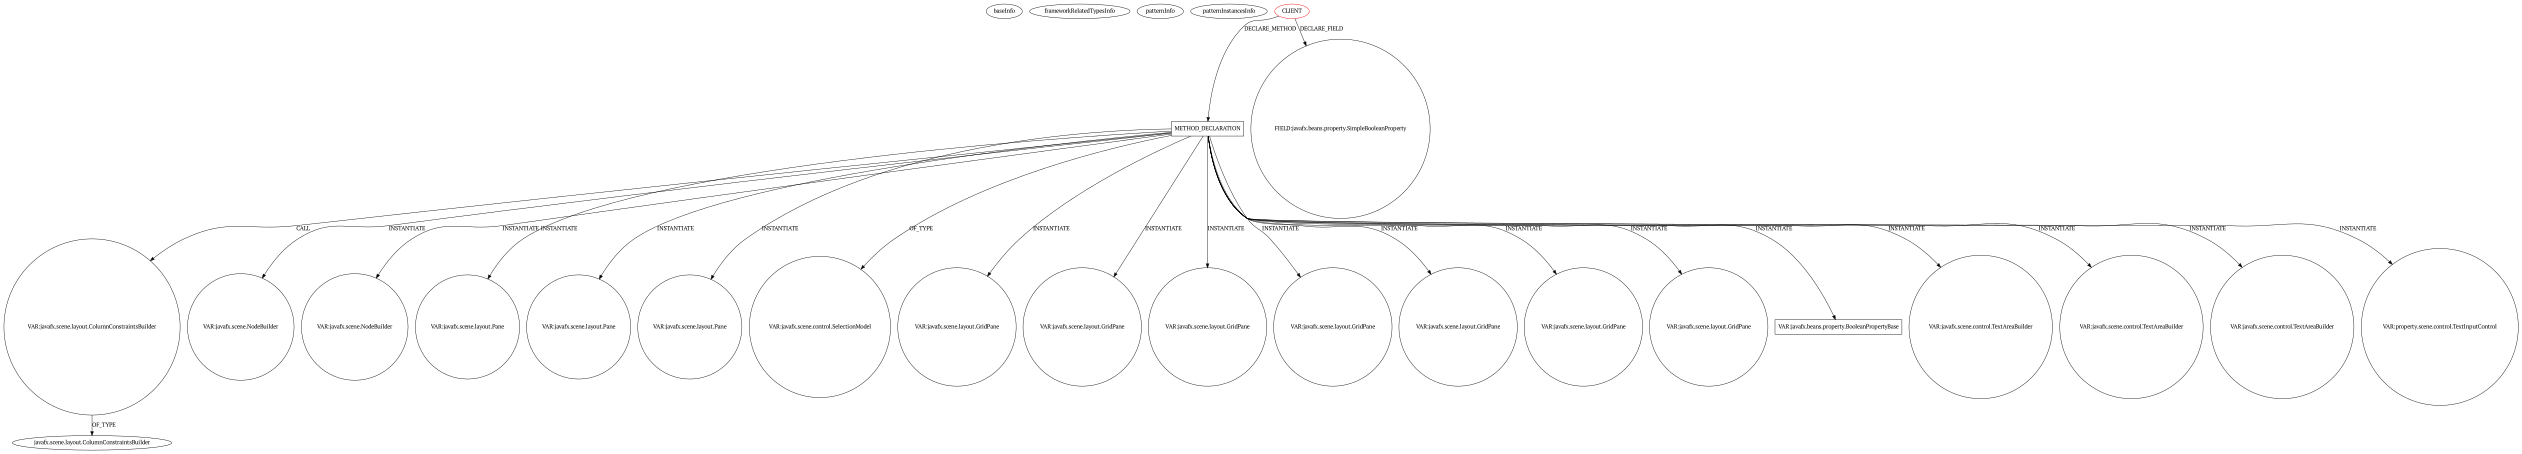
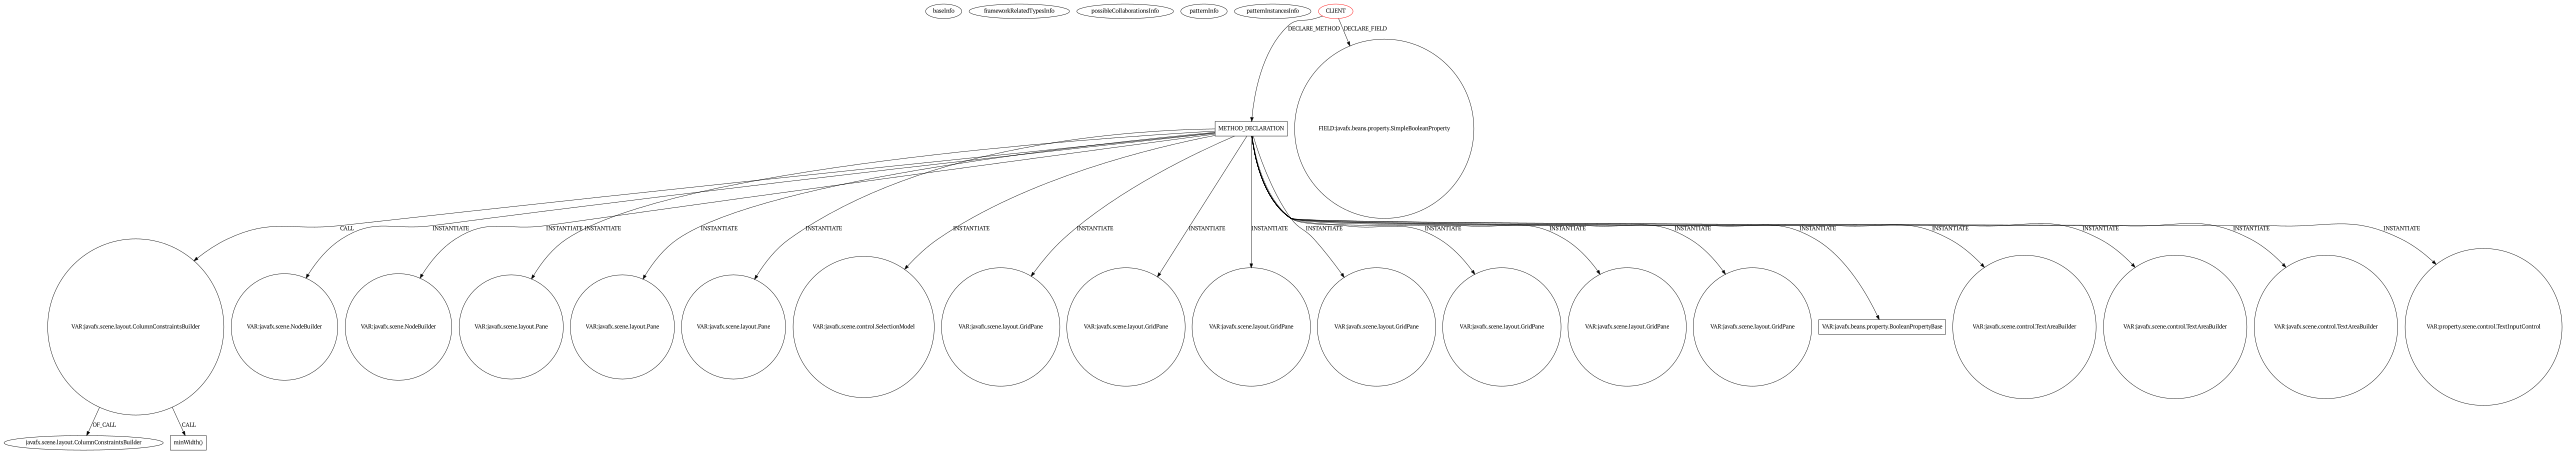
node "possibleCollaborationsInfo": added
edge "METHOD_DECLARATION" -> "VAR:javafx.scene.control.SelectionModel": label "OF_TYPE" -> "INSTANTIATE"
edge "VAR:javafx.scene.layout.ColumnConstraintsBuilder" -> "javafx.scene.layout.ColumnConstraintsBuilder": label "OF_TYPE" -> "OF_CALL"
node "minWidth()": added
